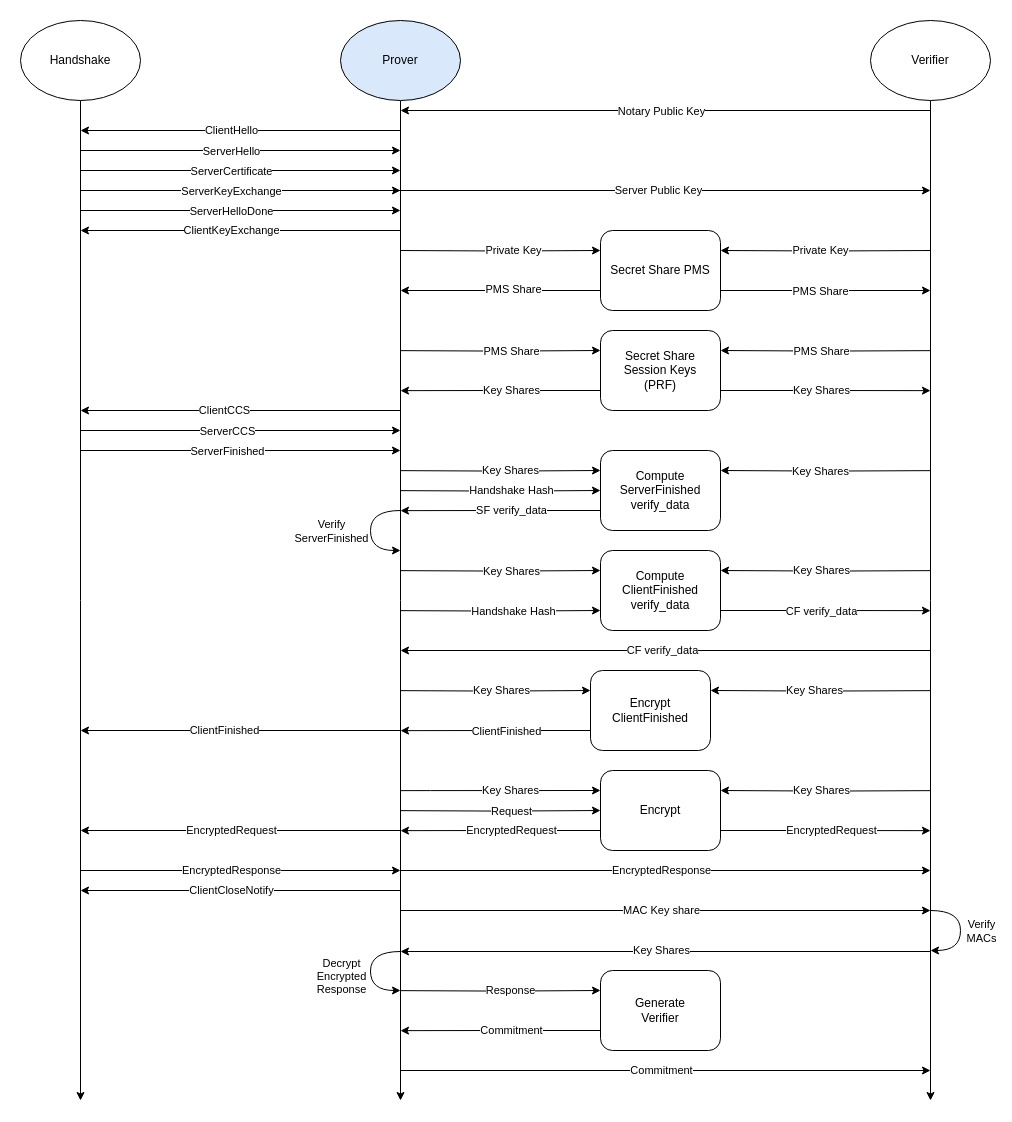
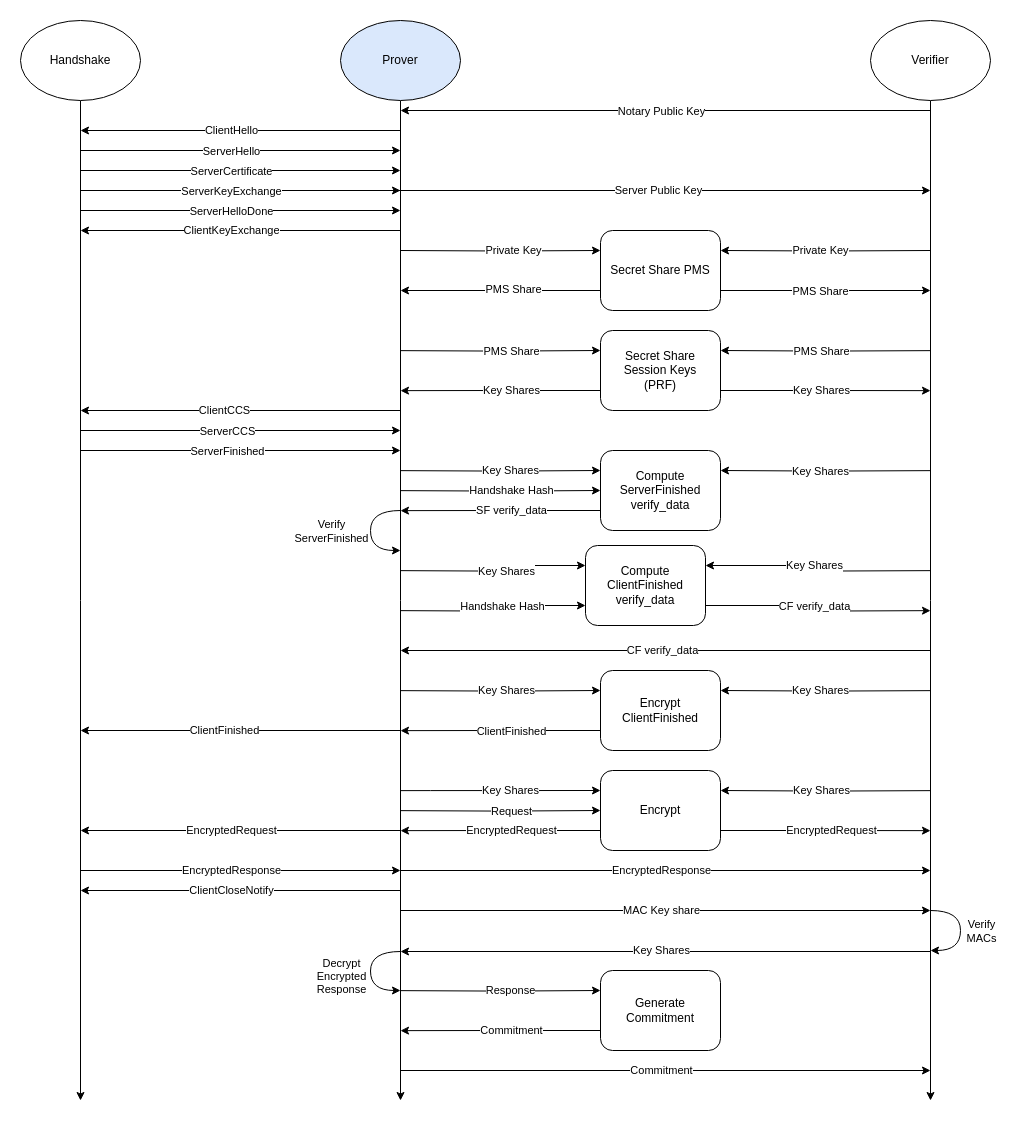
node "Compute ClientFinished verify_data": moved (661, 591) -> (646, 586)
node "Encrypt ClientFinished": moved (651, 711) -> (661, 711)
node "Generate Verifier": label "Generate Verifier" -> "Generate Commitment"
